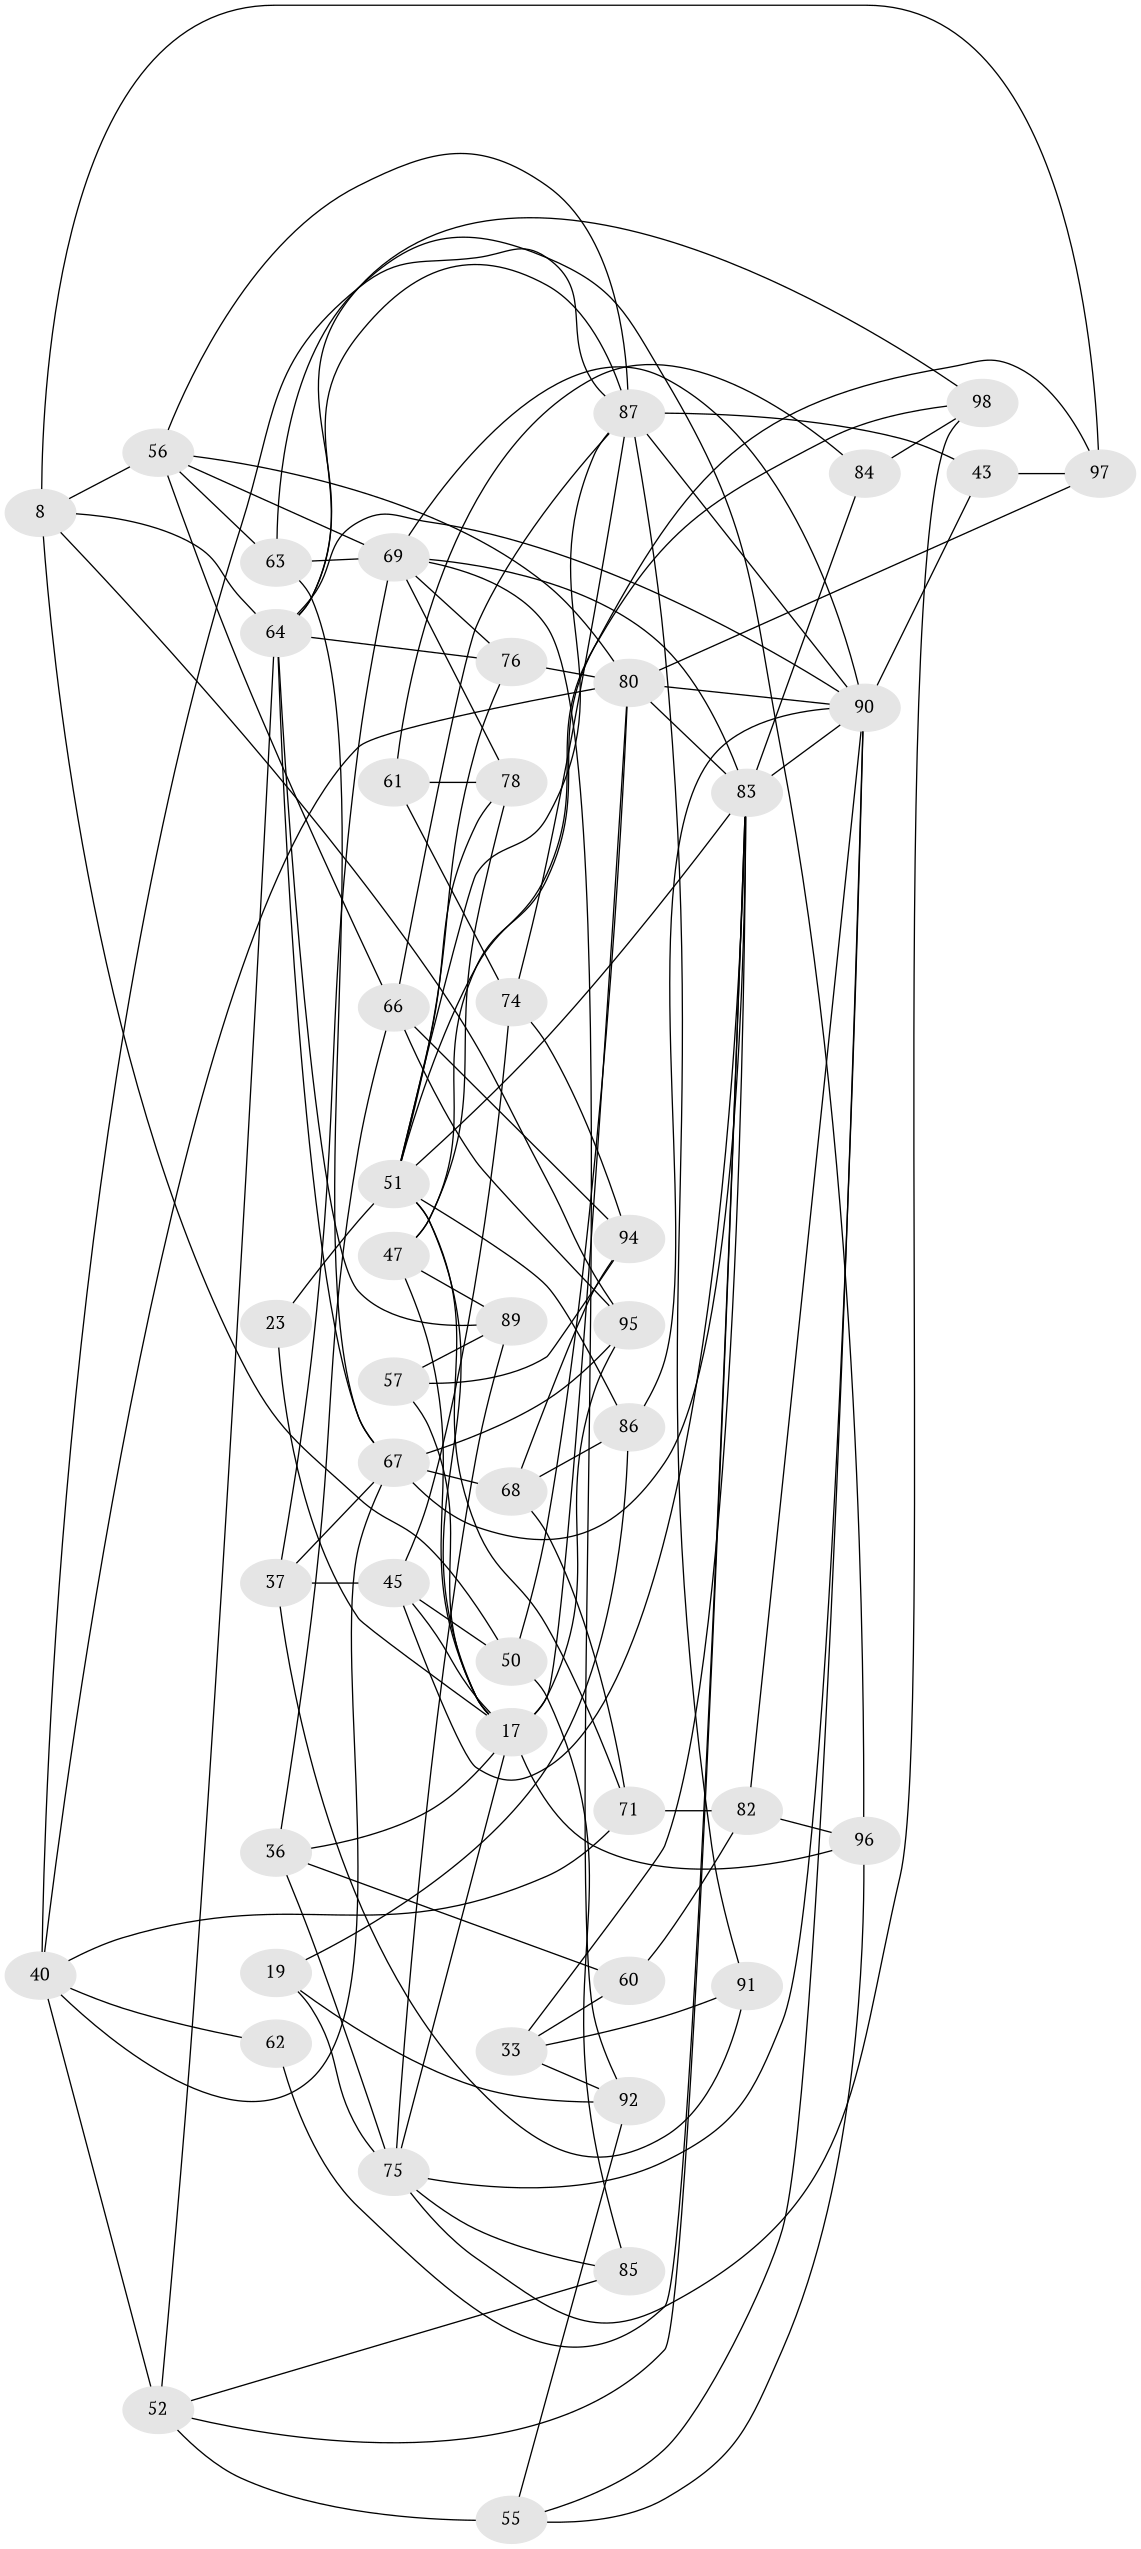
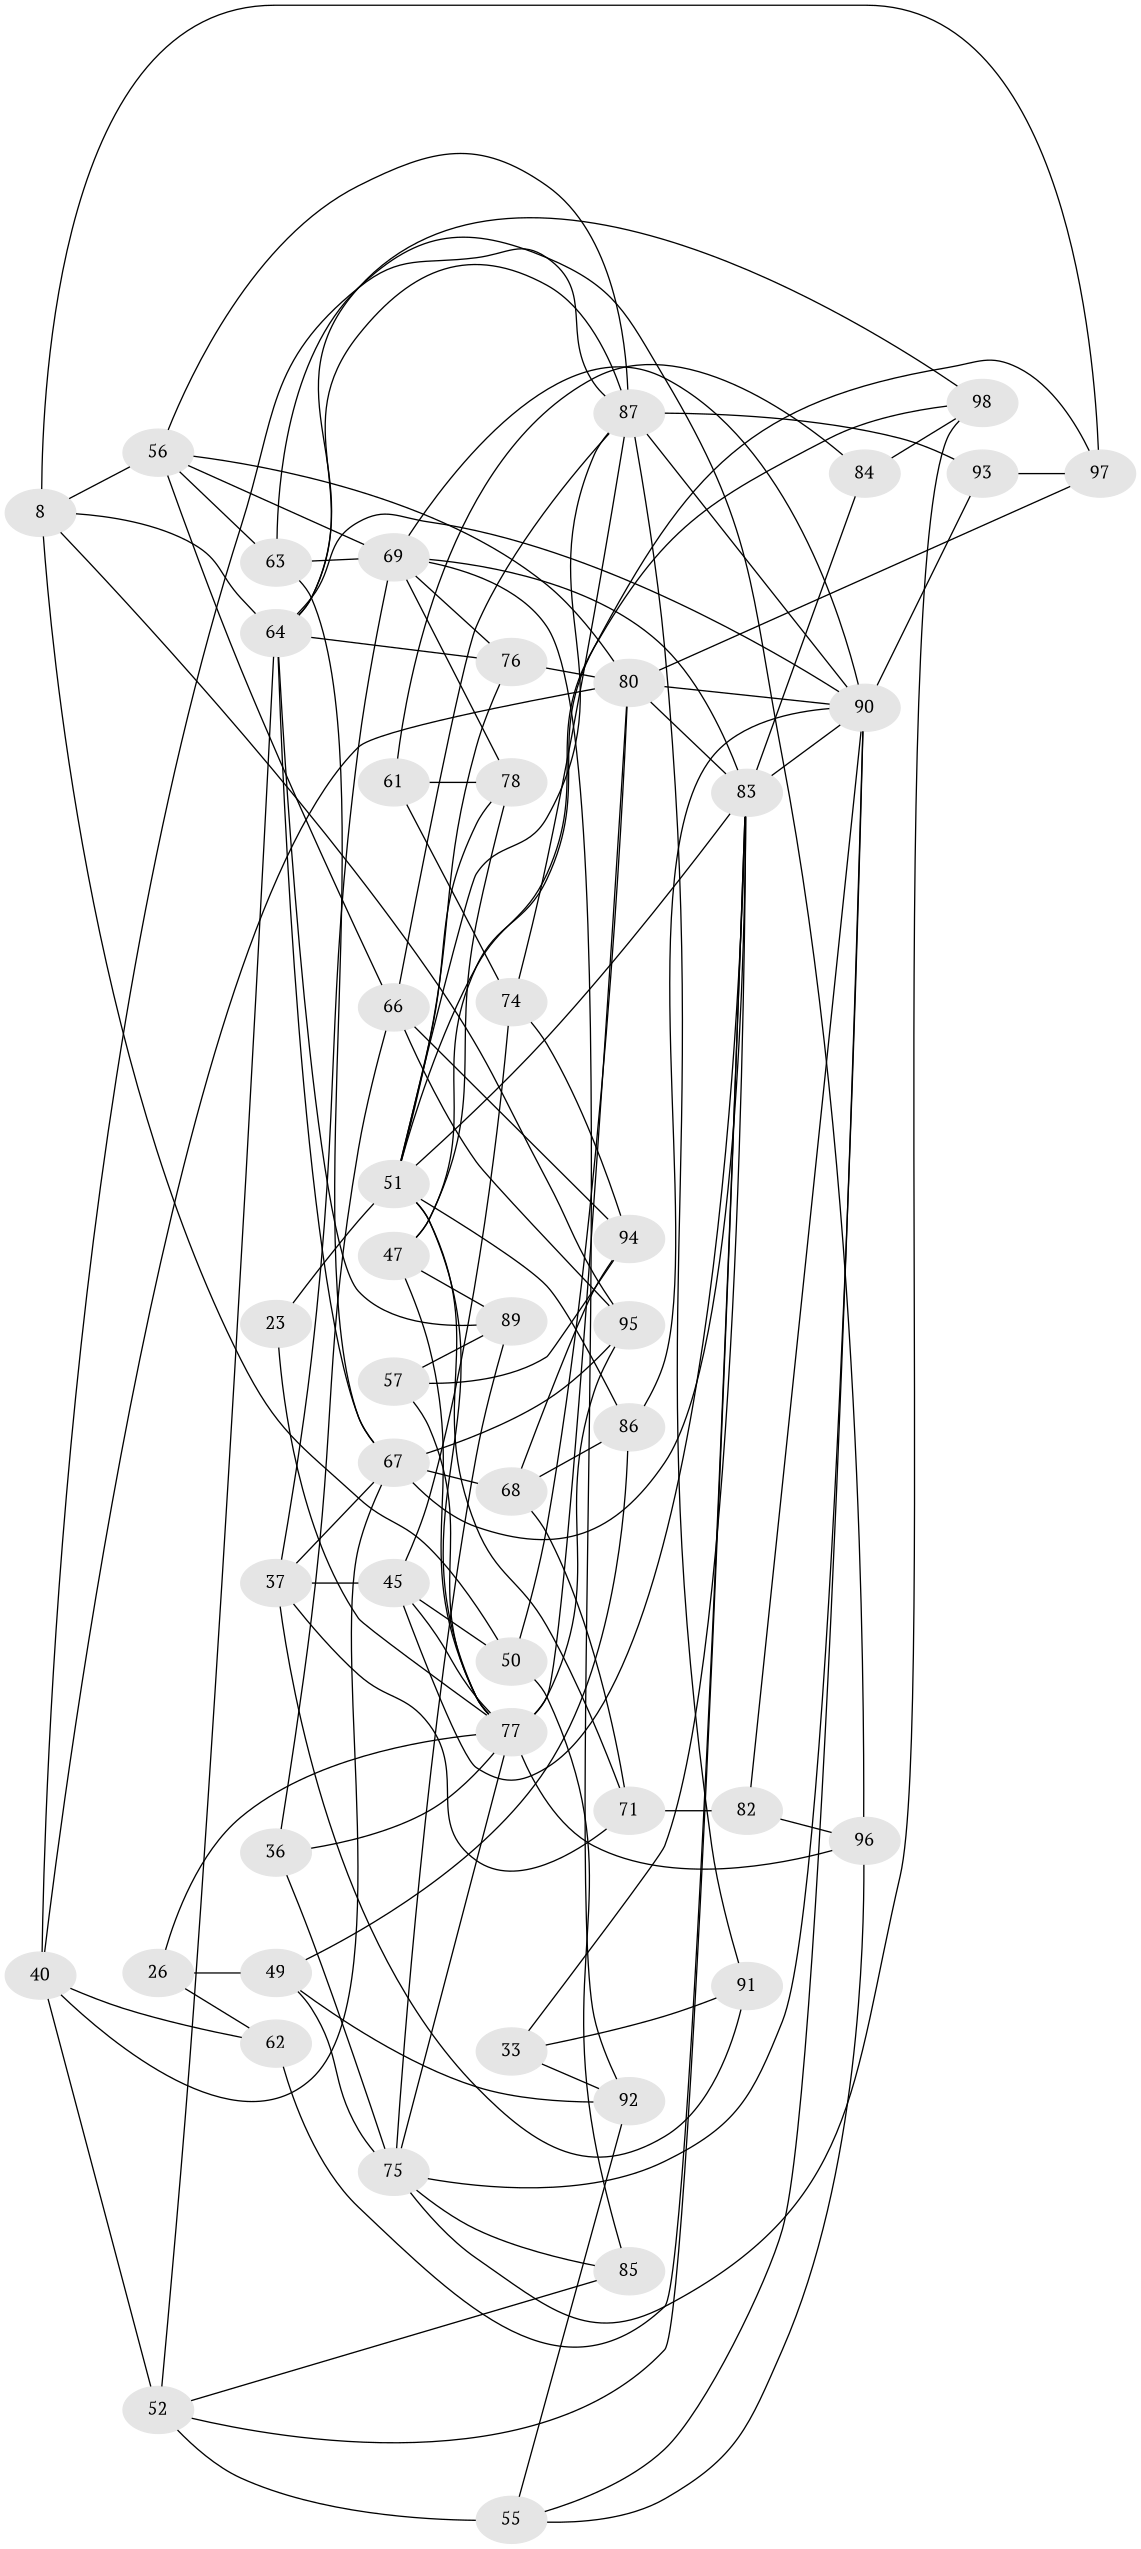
node "43": label "43" -> "93"
node "17": label "17" -> "77"
edge "71" -- "40": now "71" -- "37"
node "26": added
node "19": label "19" -> "49"
node "60": removed
